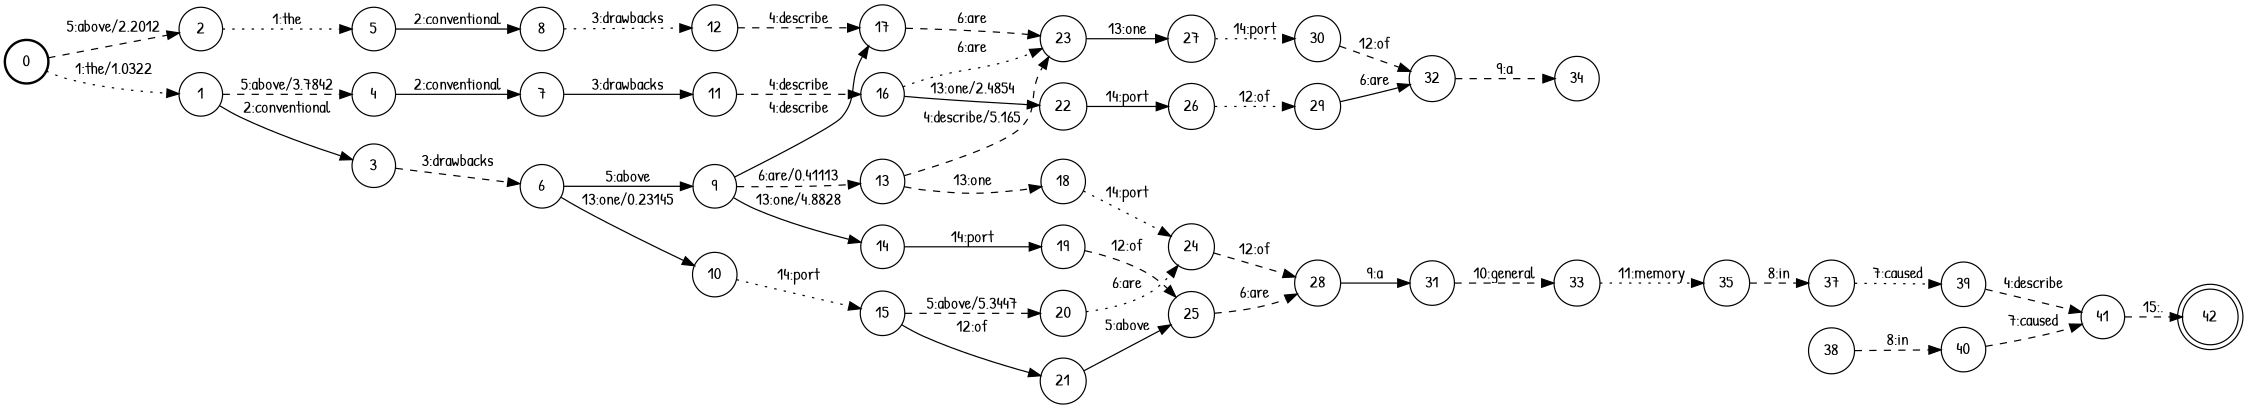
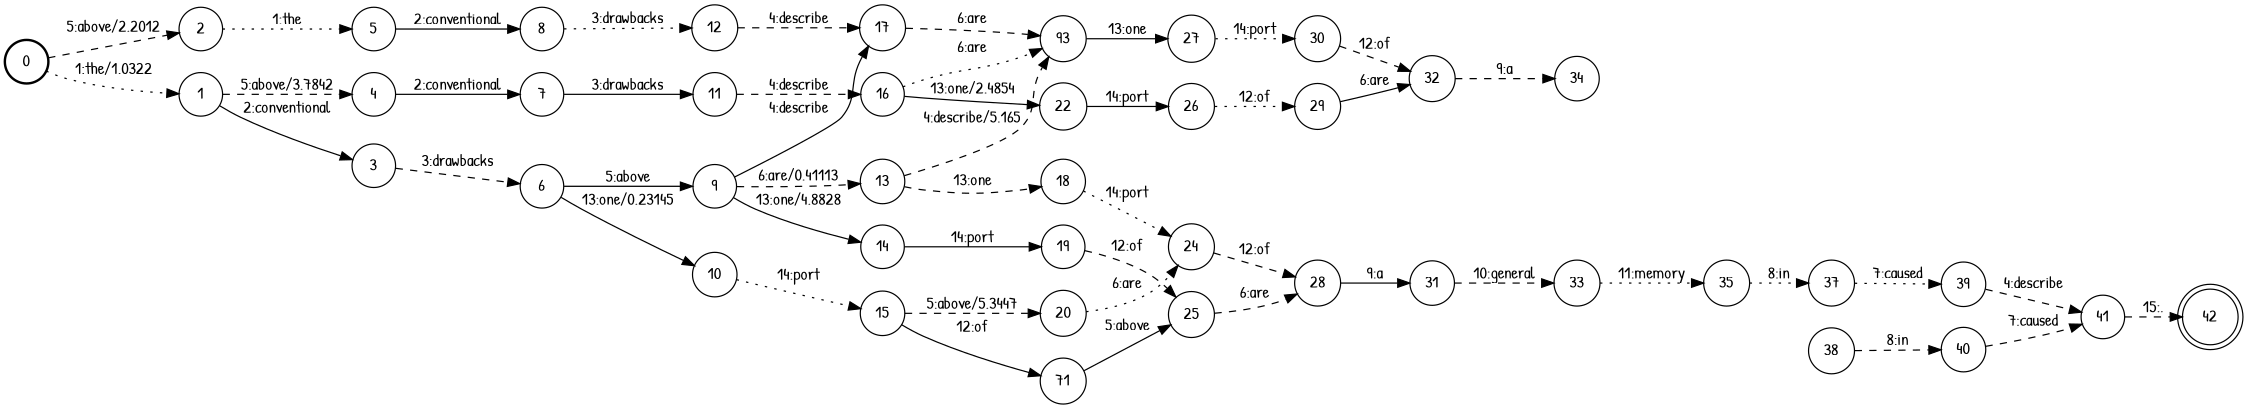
node "23": label "23" -> "93"
edge "35" -> "37": style dashed -> dotted
node "21": label "21" -> "71"
